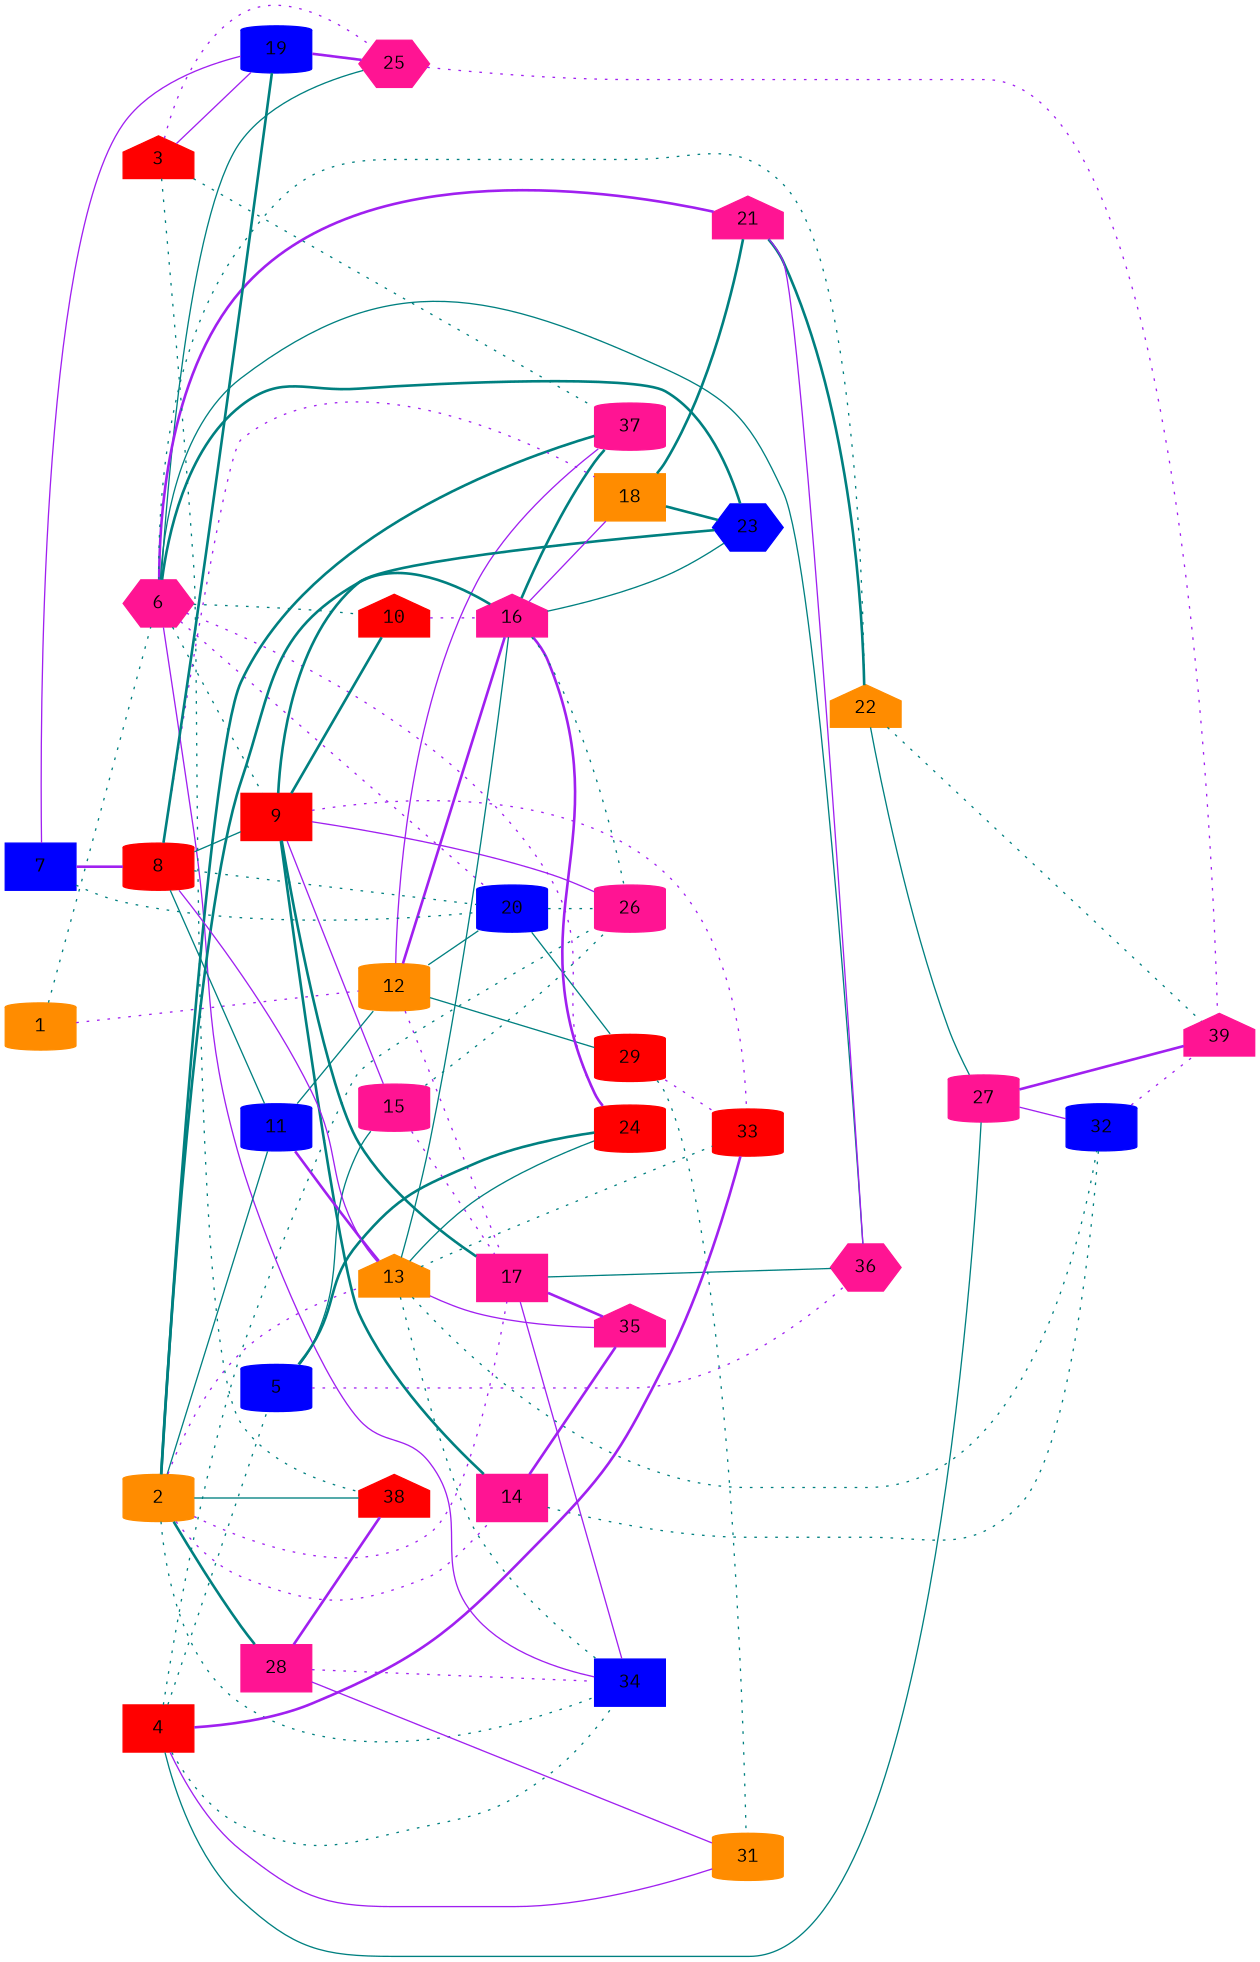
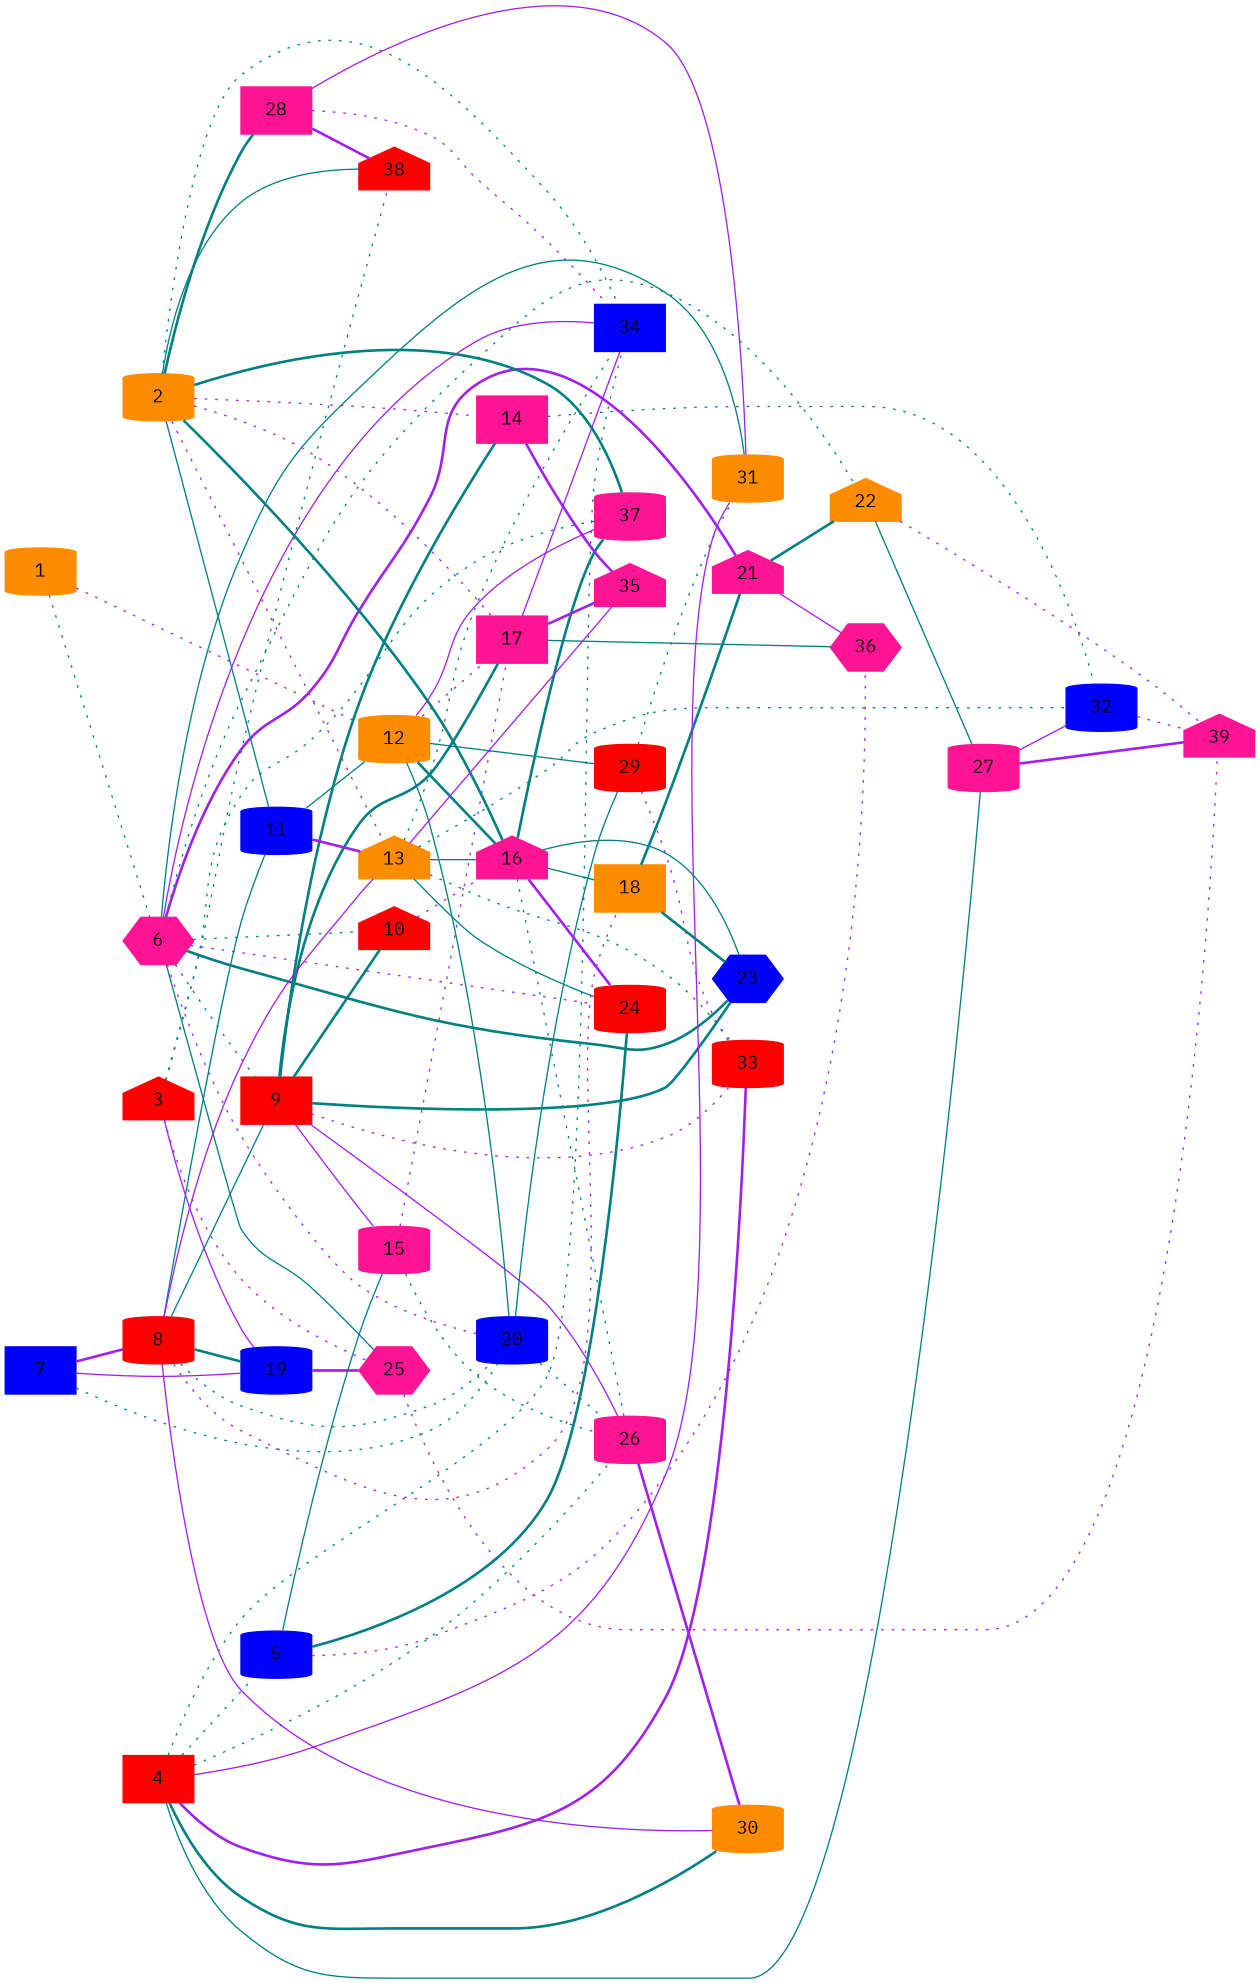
edge "6" -- "36": now "6" -- "31"
edge "18" -- "16": color purple -> teal
edge "16" -- "12": color purple -> teal
edge "22" -- "39": color teal -> purple
node "30": added
